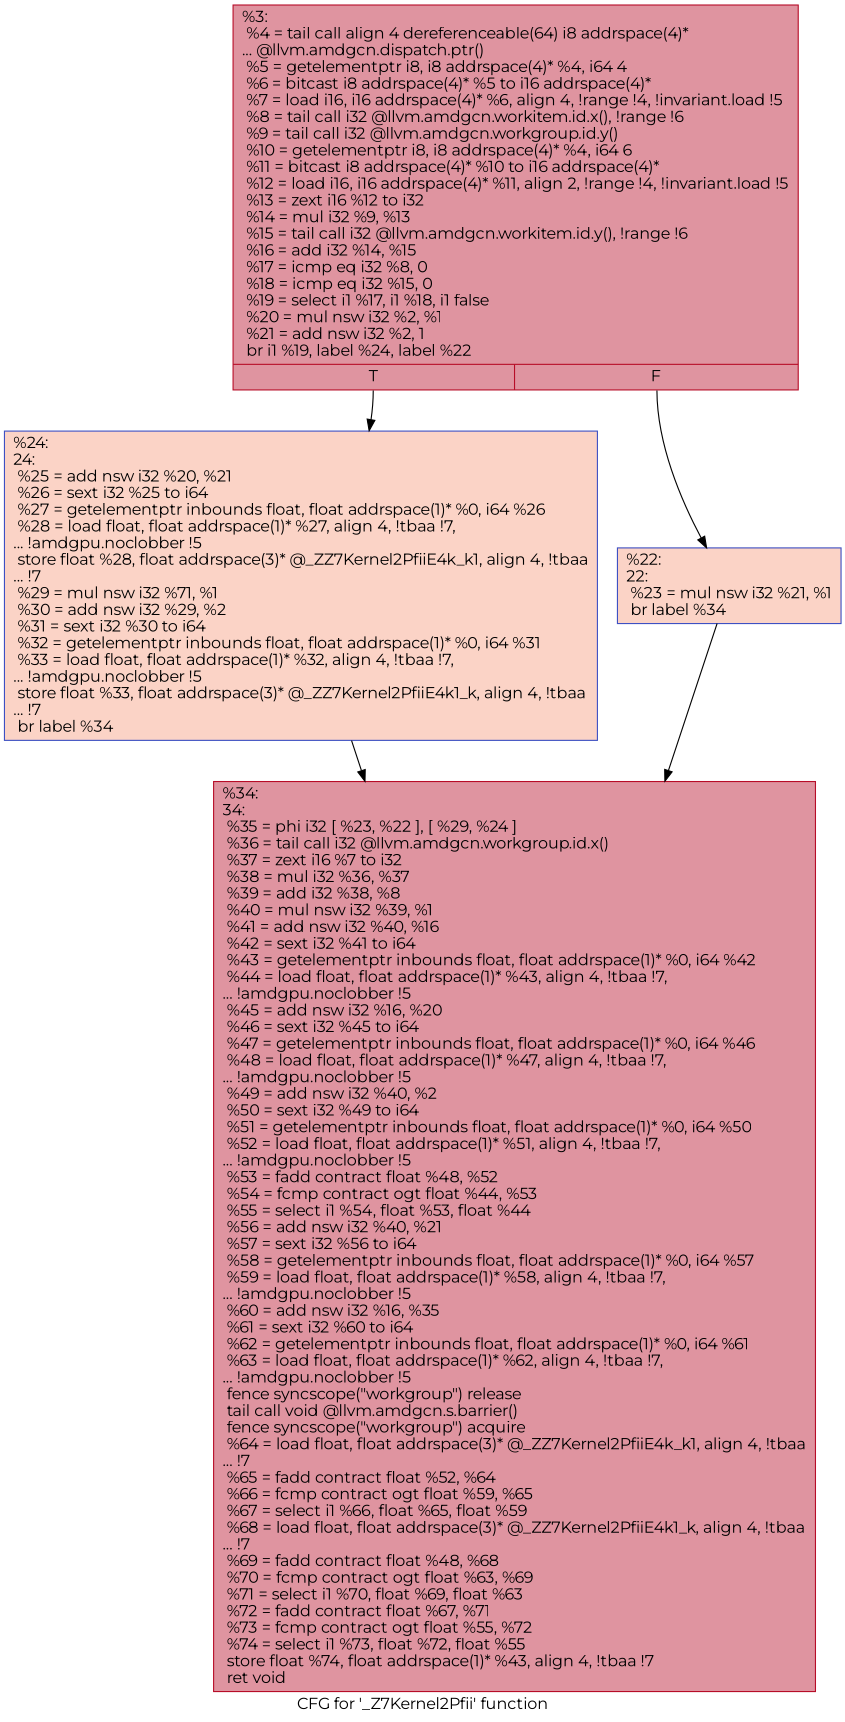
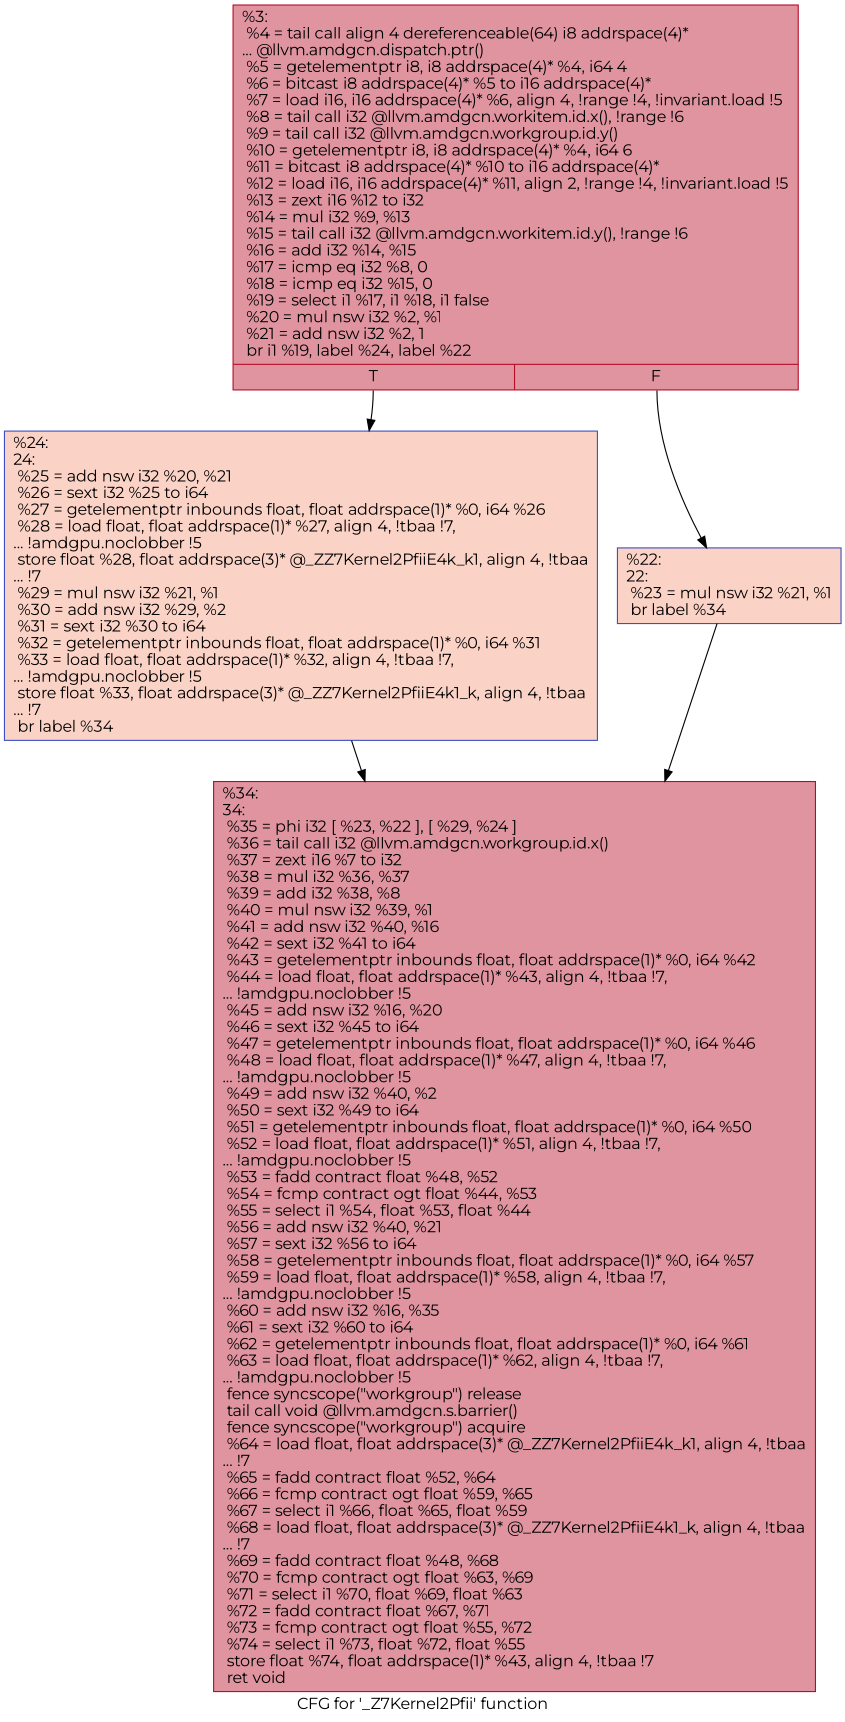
node "%24:": text "%29 = mul nsw i32 %71, %1" -> "%29 = mul nsw i32 %21, %1"
